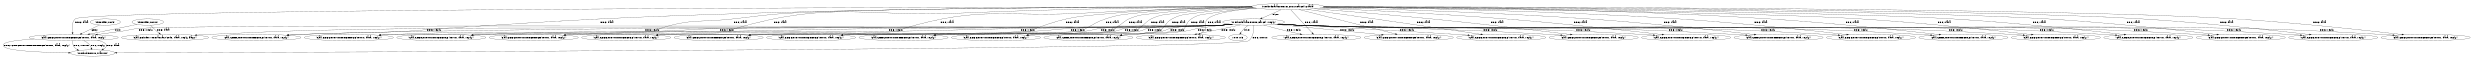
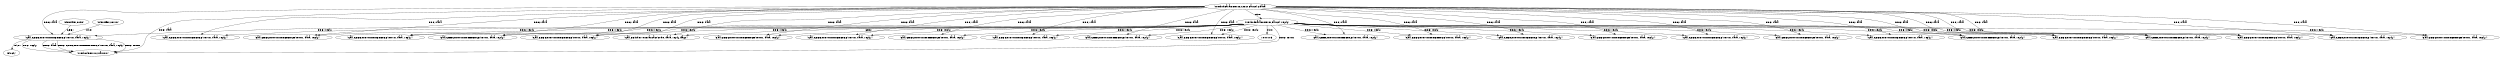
edge "(MethodParameterIn,const Parcel &data)" -> "(MethodReturn,status_t)": added, label "DDG: data"
edge "(Identifier,IOMX)" -> "(Call,BBinder::onTransact(code, data, reply, flags))": now "(MethodParameterIn,const Parcel &data)" -> "(Call,BBinder::onTransact(code, data, reply, flags))"
edge "(MethodParameterIn,Parcel *reply)" -> "(Call,BBinder::onTransact(code, data, reply, flags))": label "DDG: reply" -> "CFG: "
node "(Block,)": added
